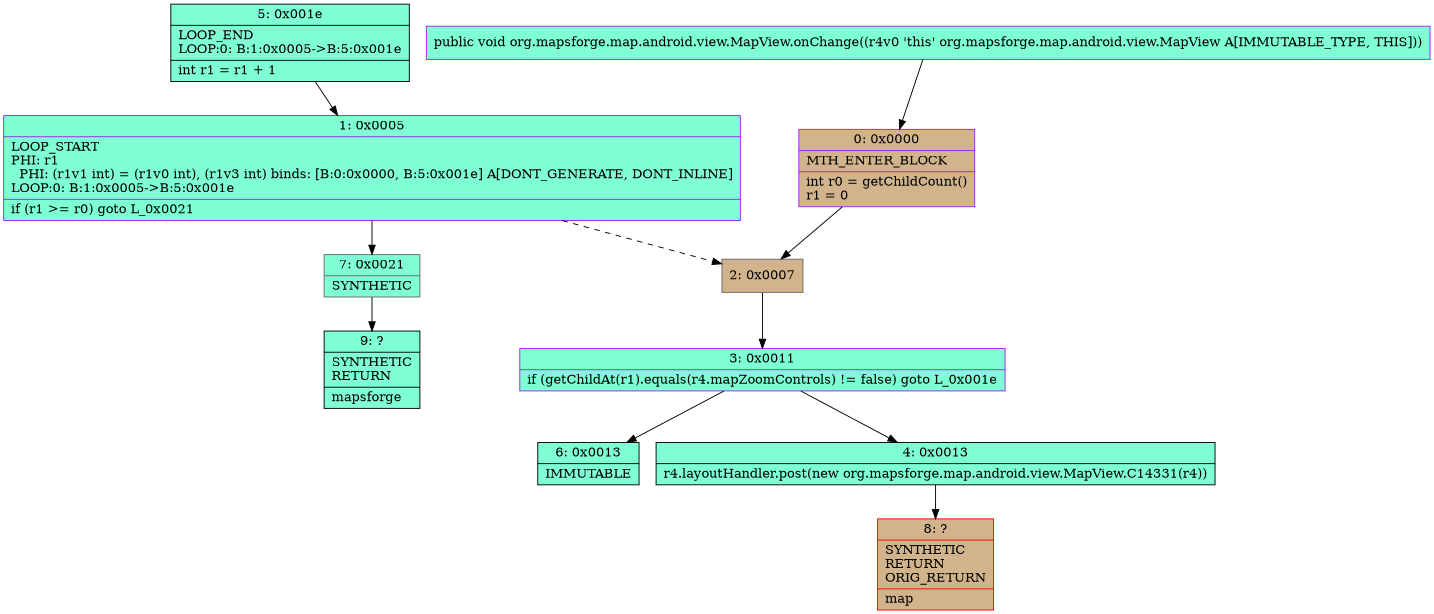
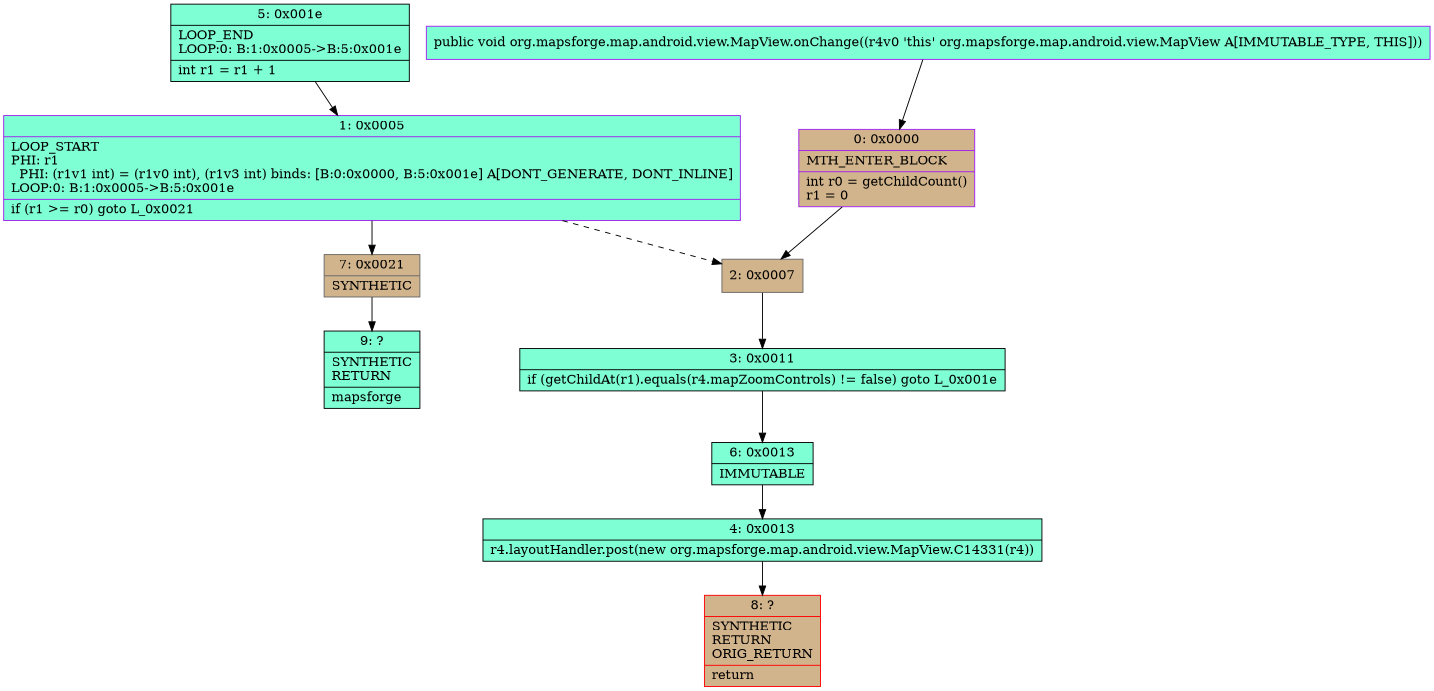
node "7: 0x0021": fillcolor aquamarine -> tan
node "3: 0x0011": color purple -> black
edge "3: 0x0011" -> "4: 0x0013": now "6: 0x0013" -> "4: 0x0013"
node "8: ?": text "map" -> "return"
